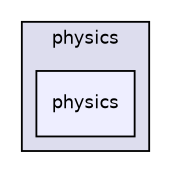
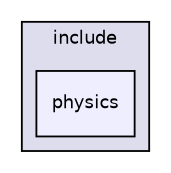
cluster "physics": label "physics" -> "include"
